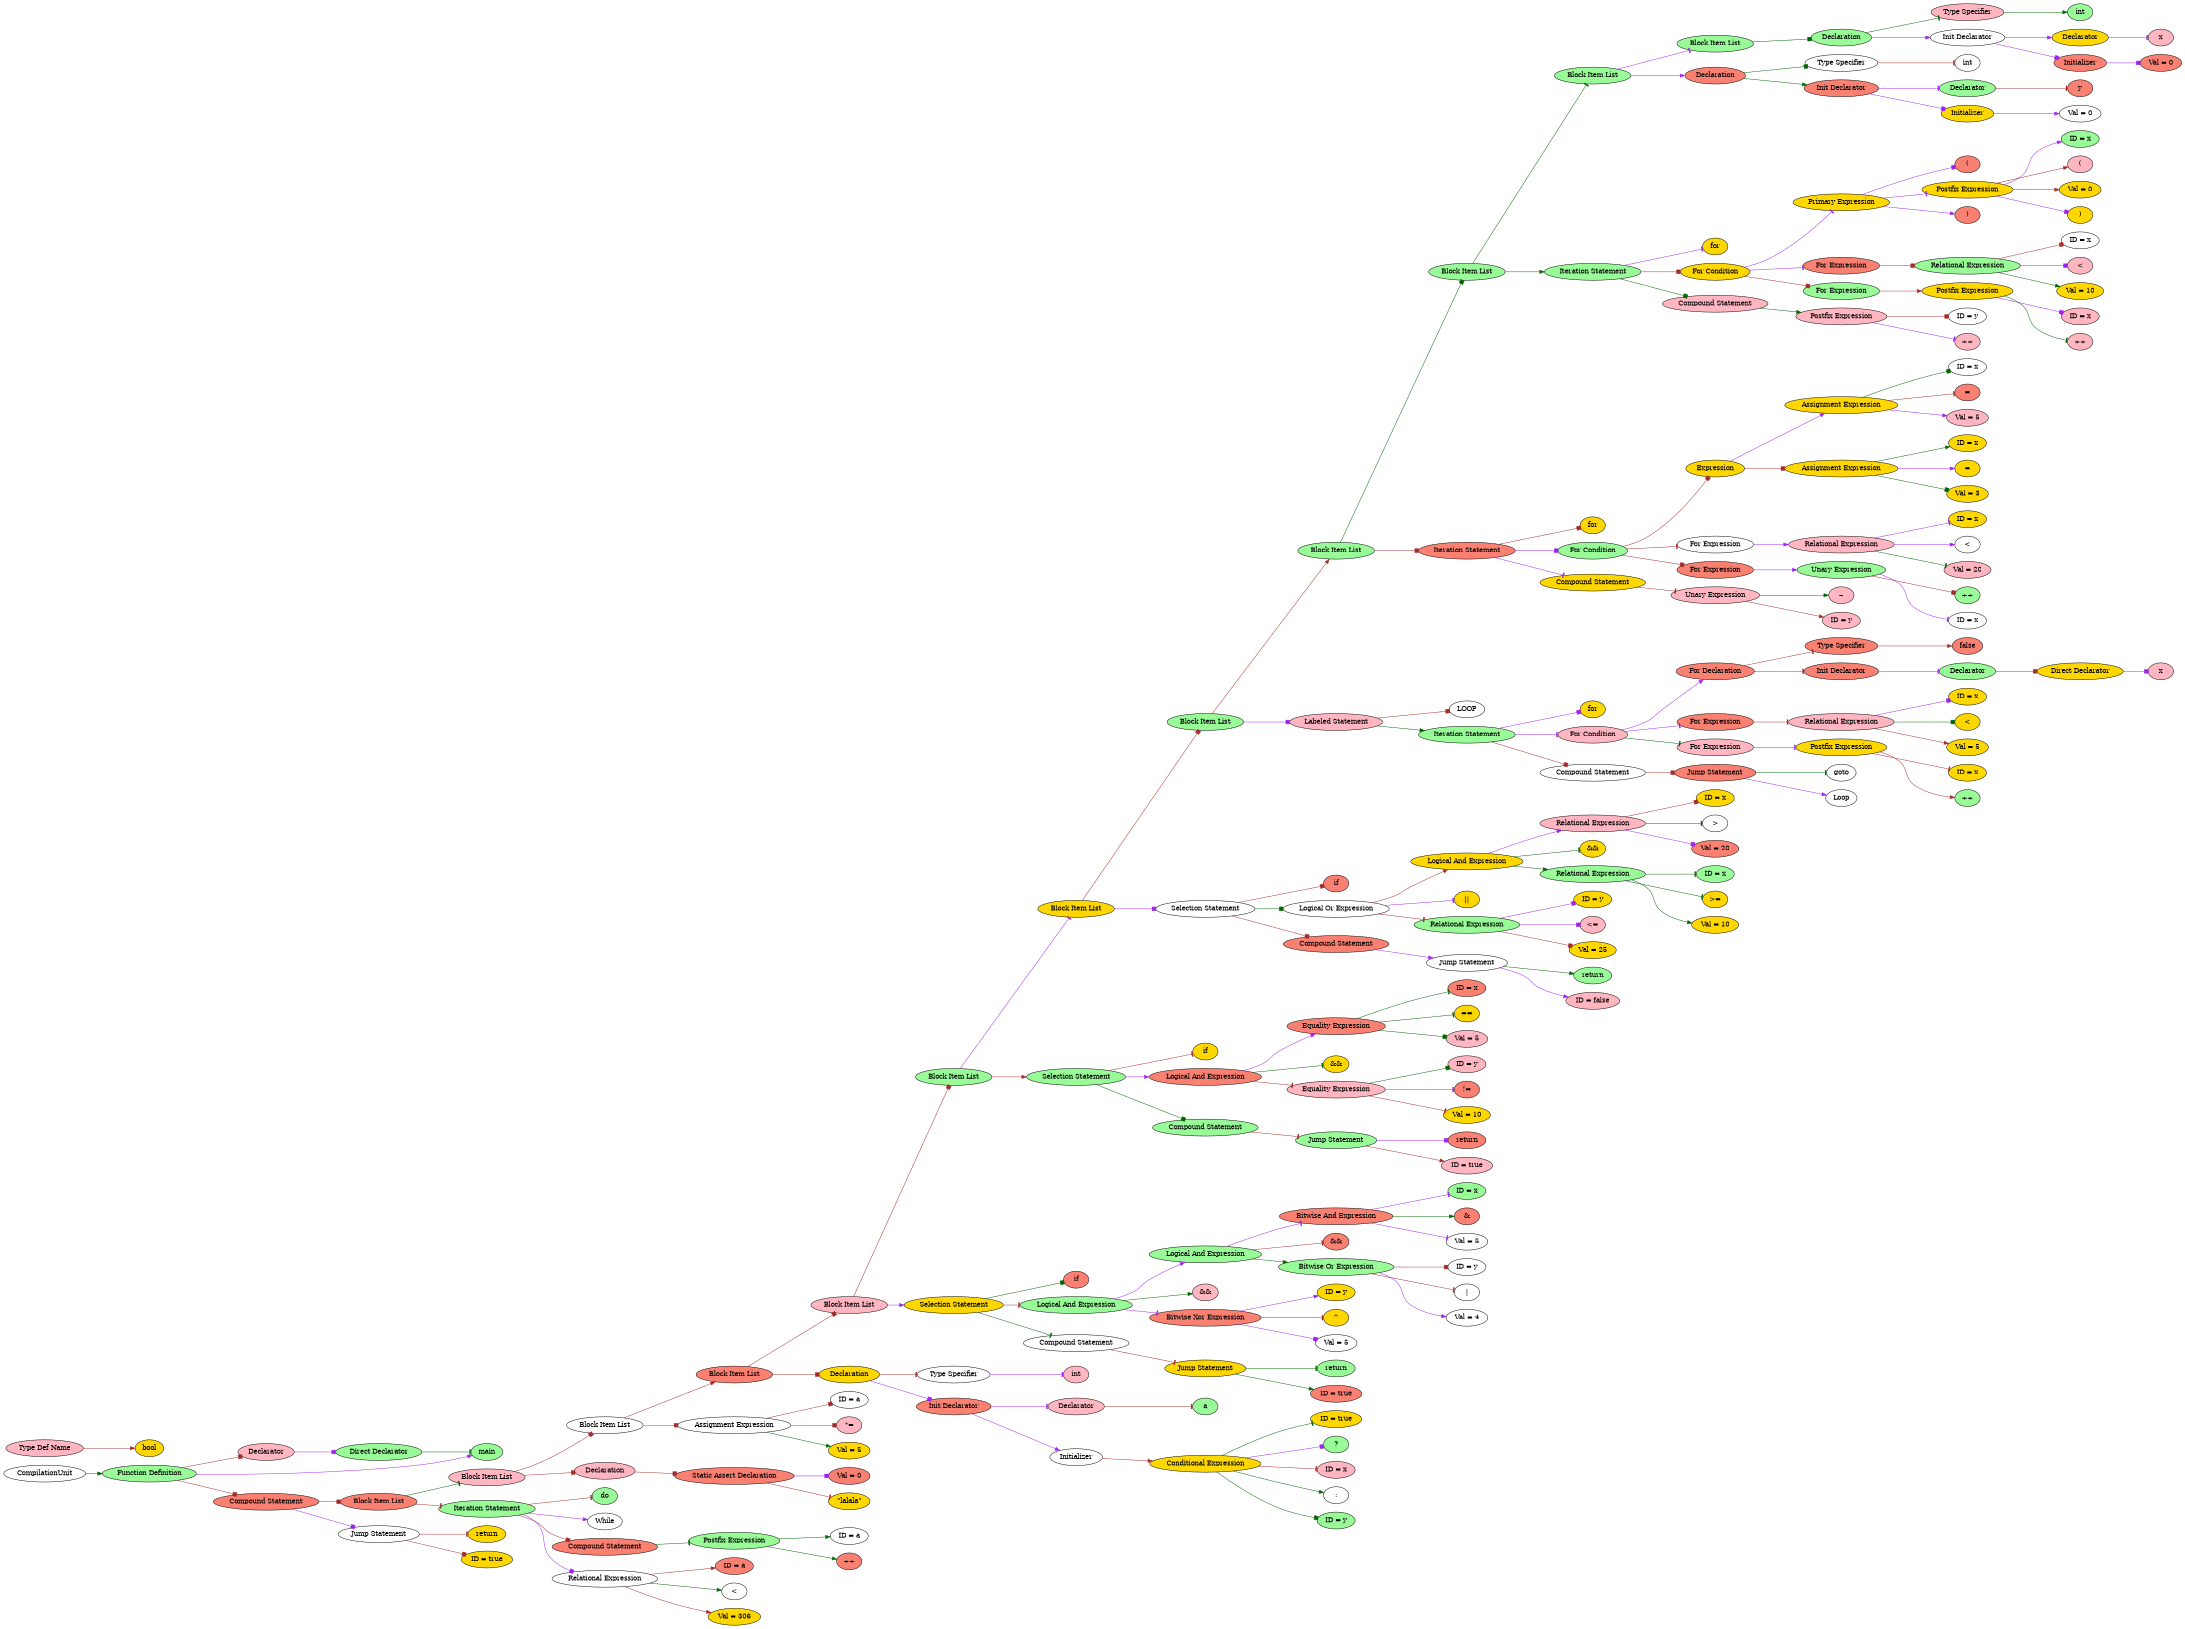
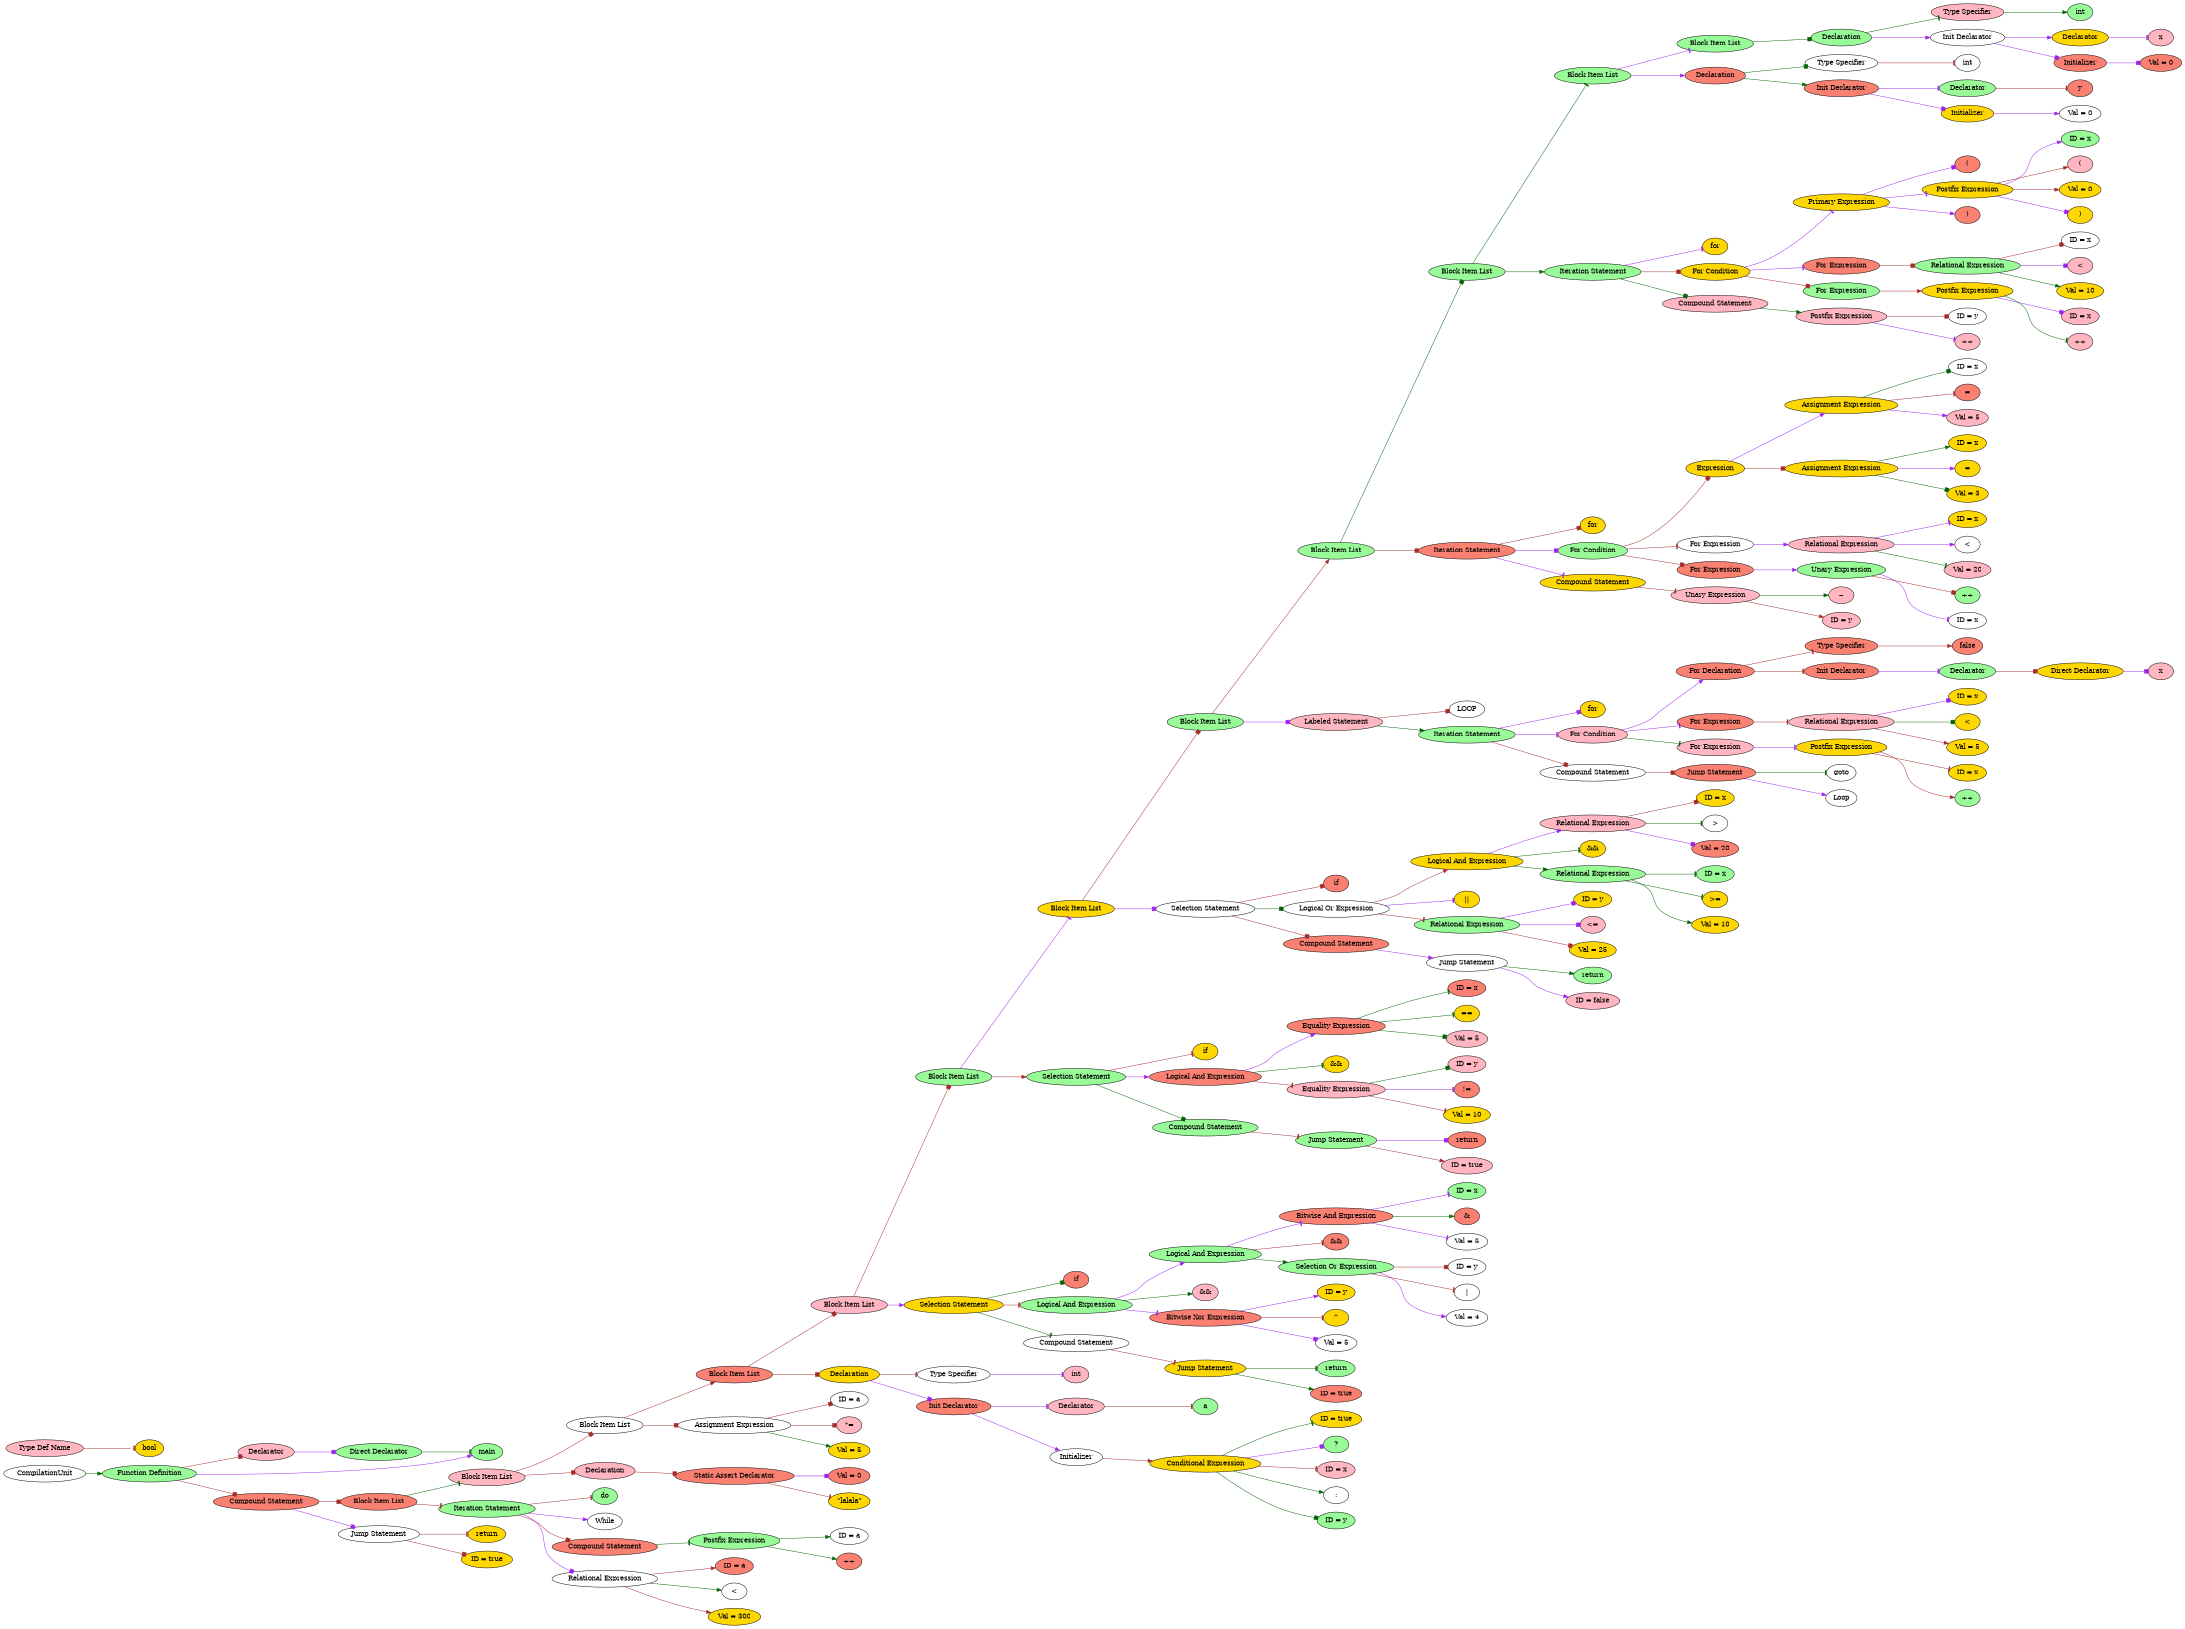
node "Bitwise Or Expression": label "Bitwise Or Expression" -> "Selection Or Expression"
edge "Type Def Name" -> "bool": arrowhead normal -> tee
node "Static Assert Declaration": label "Static Assert Declaration" -> "Static Assert Declarator"
node "Val = 306": label "Val = 306" -> "Val = 300"
